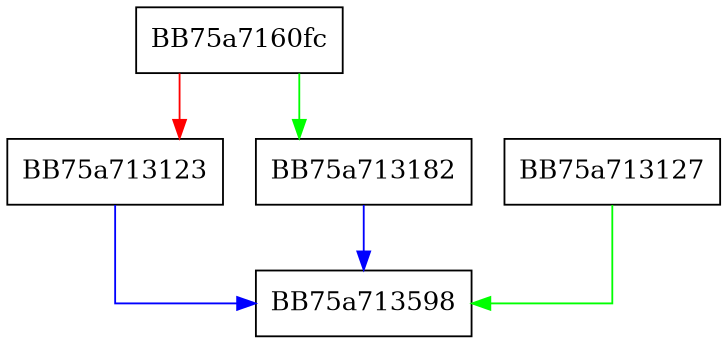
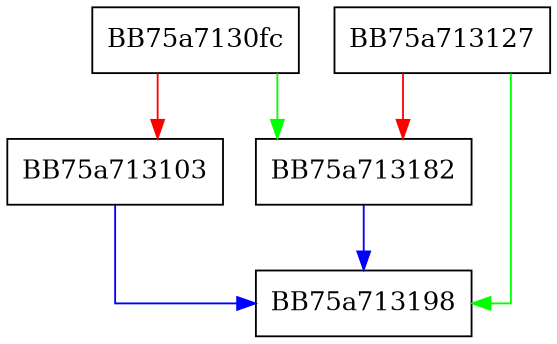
node "BB75a7160fc": label "BB75a7160fc" -> "BB75a7130fc"
edge "BB75a713127" -> "BB75a713182": added
node "BB75a713123": label "BB75a713123" -> "BB75a713103"
node "BB75a713598": label "BB75a713598" -> "BB75a713198"
